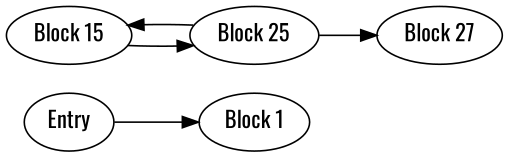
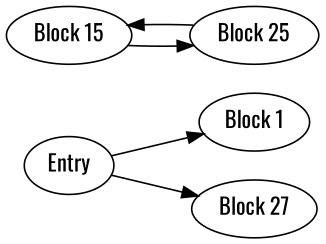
edge "Block 25" -> "Block 27": now "Entry" -> "Block 27"
